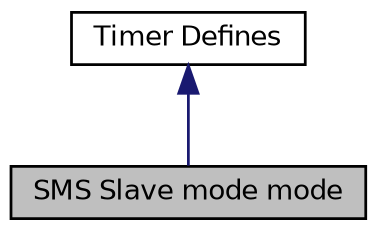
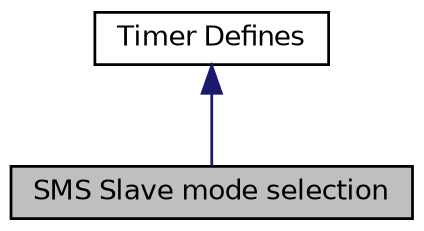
node "SMS Slave mode mode": label "SMS Slave mode mode" -> "SMS Slave mode selection"
